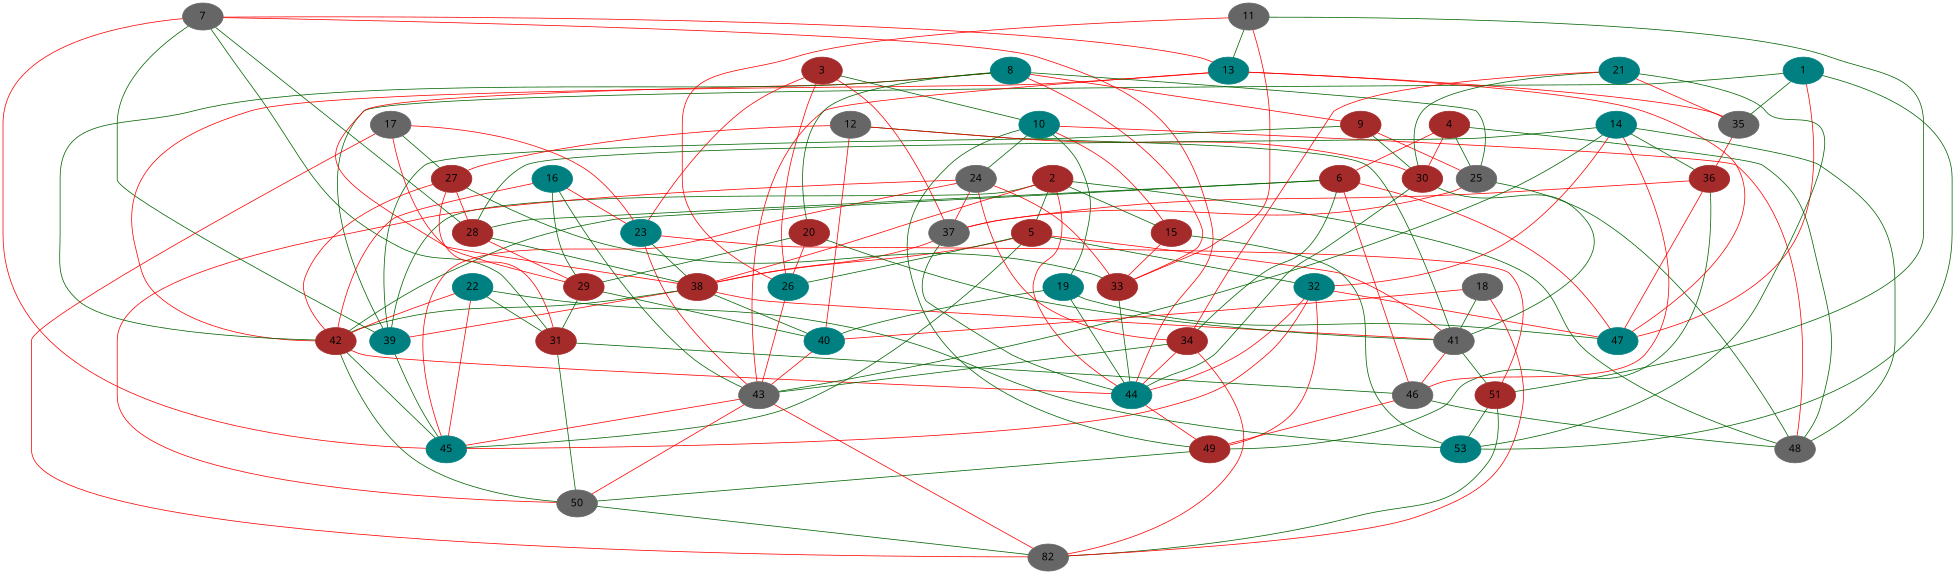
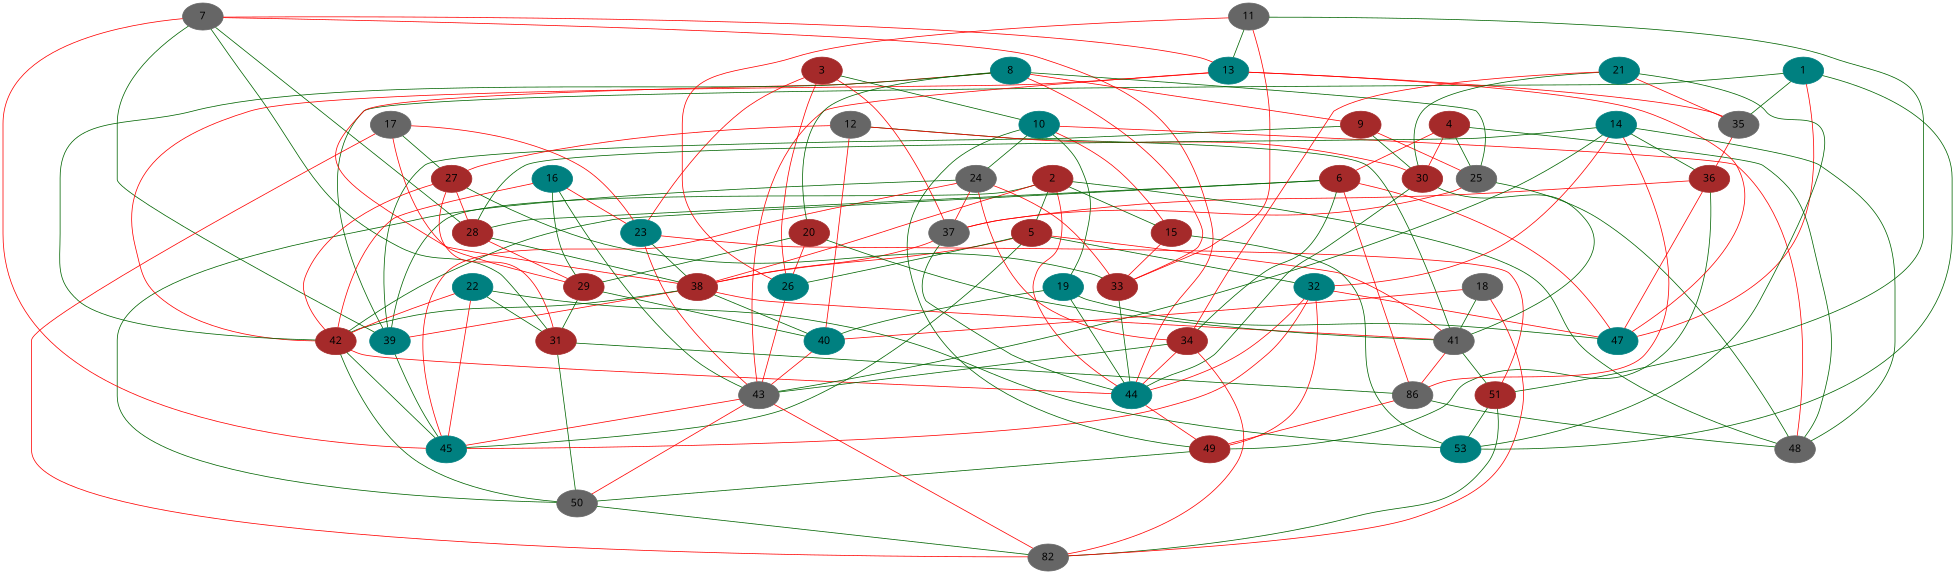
edge "24" -- "50": color red -> darkgreen
node "46": label "46" -> "86"
